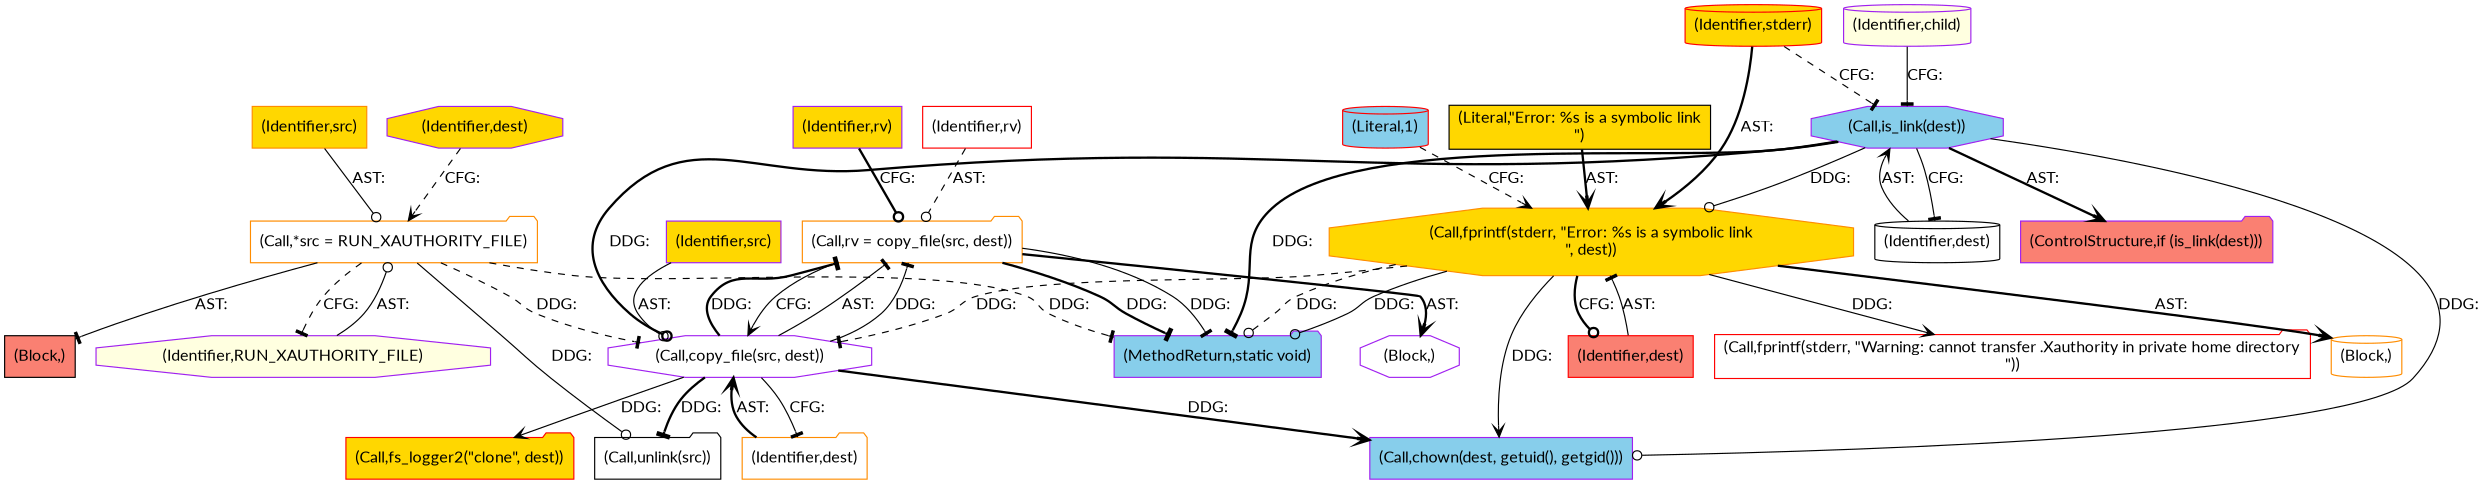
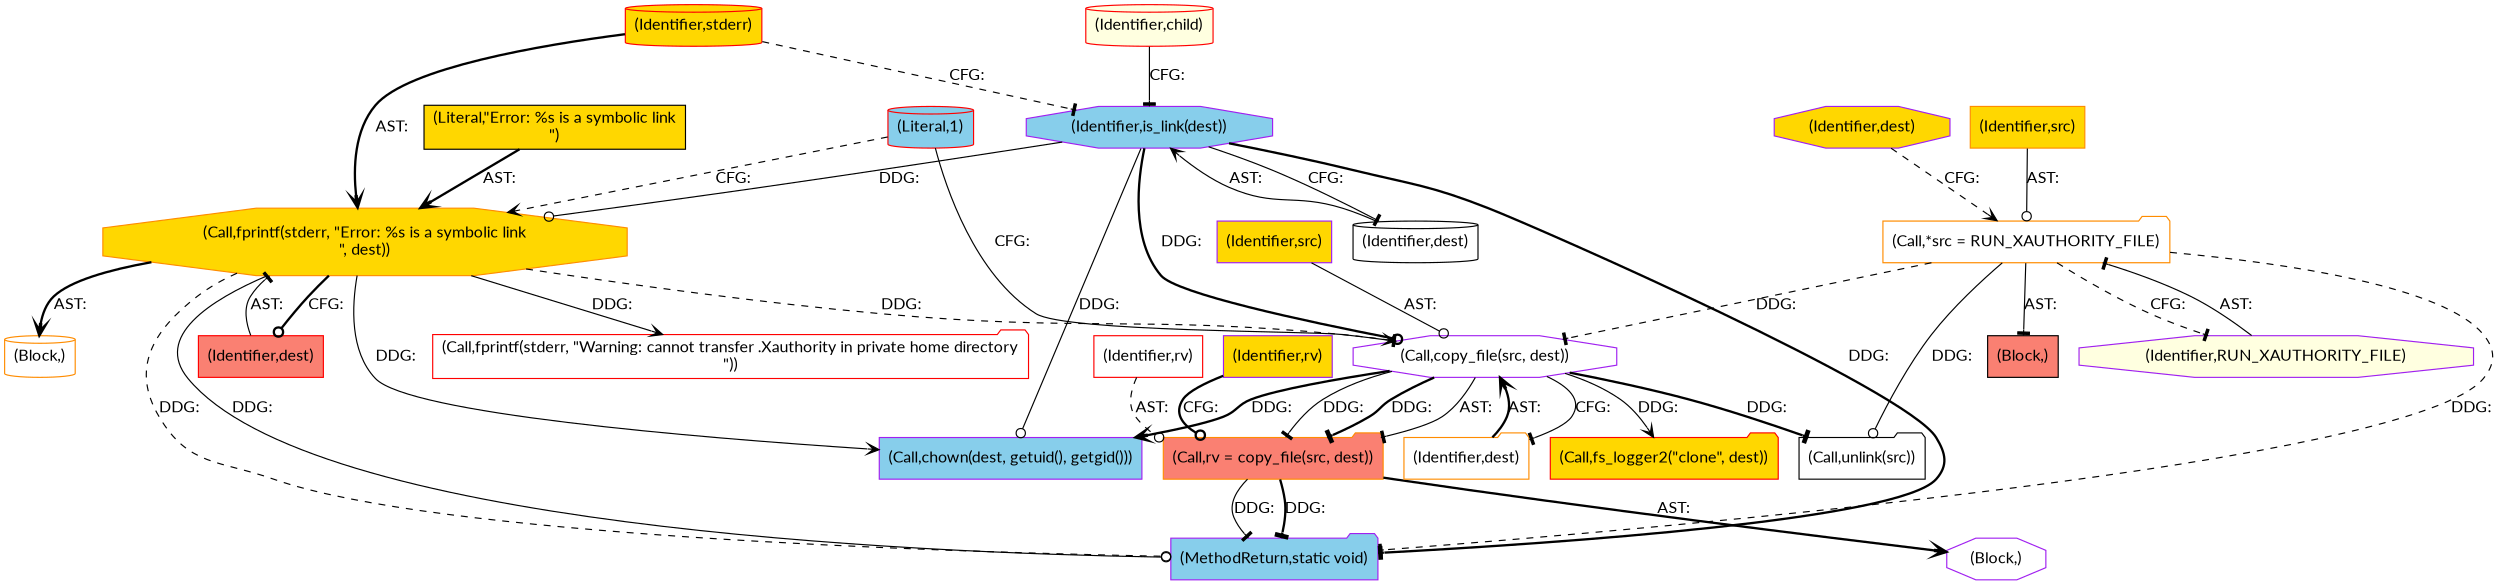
node "(Identifier,child)": color purple -> red
node "(Call,is_link(dest))": label "(Call,is_link(dest))" -> "(Identifier,is_link(dest))"
node "(Call,rv = copy_file(src, dest))": fillcolor white -> salmon
node "(ControlStructure,if (is_link(dest)))": removed
edge "(Call,rv = copy_file(src, dest))" -> "(Call,copy_file(src, dest))": now "(Literal,1)" -> "(Call,copy_file(src, dest))"
edge "(Identifier,RUN_XAUTHORITY_FILE)" -> "(Call,*src = RUN_XAUTHORITY_FILE)": arrowhead odot -> tee
